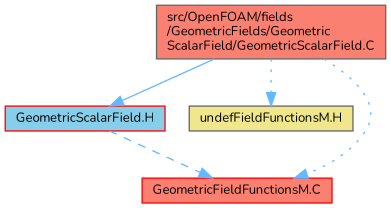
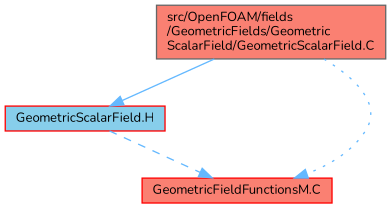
node "undefFieldFunctionsM.H": removed
